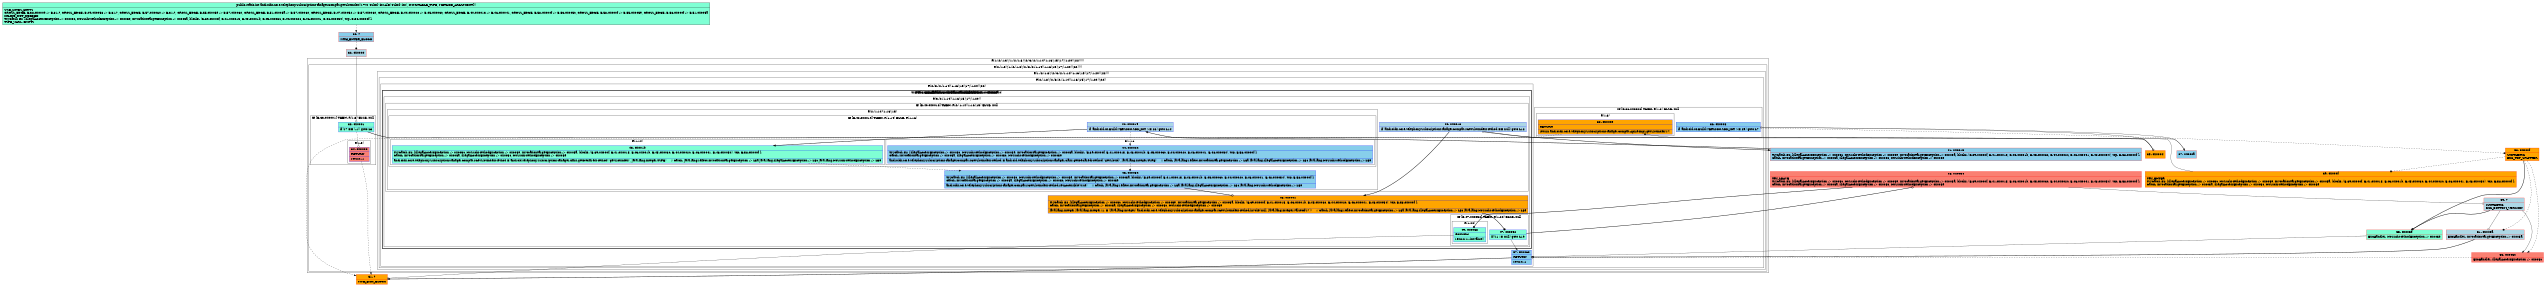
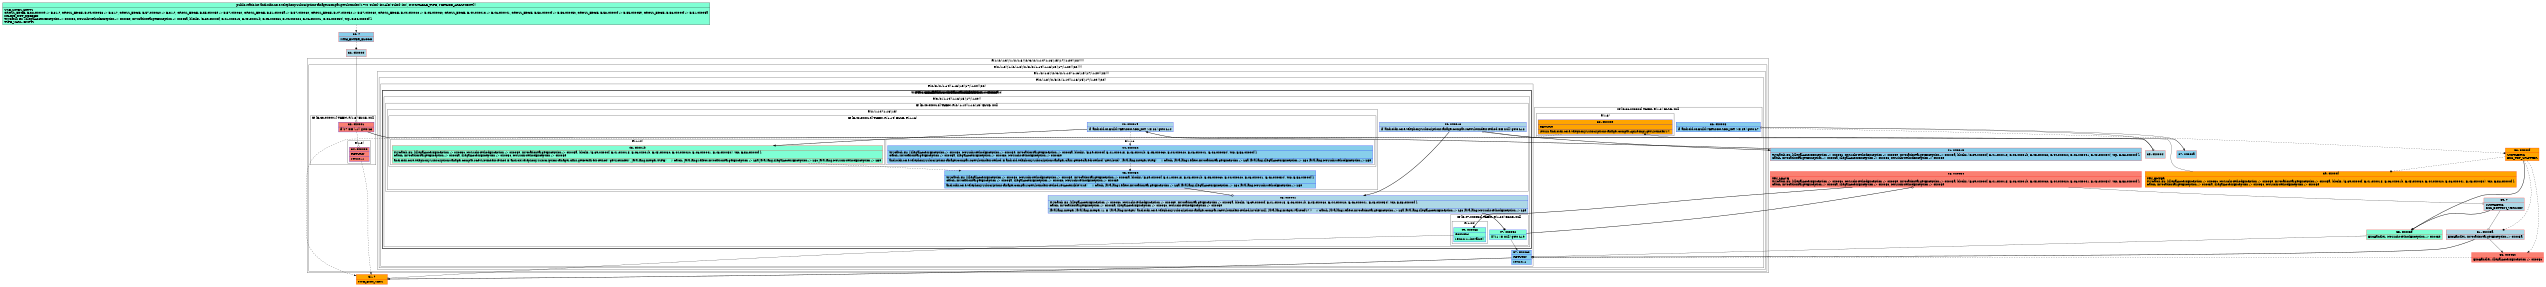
node "33: 0x0001": fillcolor aquamarine -> salmon
node "43: 0x001b": color blue -> red
node "35: 0x0004": fillcolor orange -> lightblue
node "46: 0x0041": fillcolor orange -> lightblue
edge "59: ?" -> "53: 0x005c": now "51: 0x005a" -> "53: 0x005c"
node "31: ?": text "MTH_EXIT_BLOCK" -> "MTH_EXIT_VARS"
